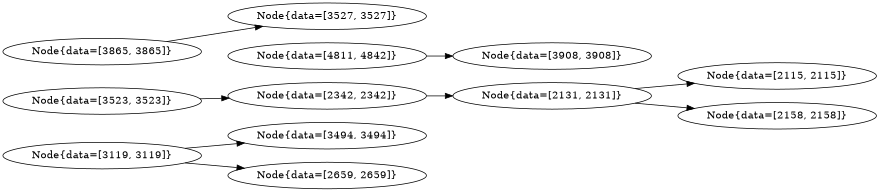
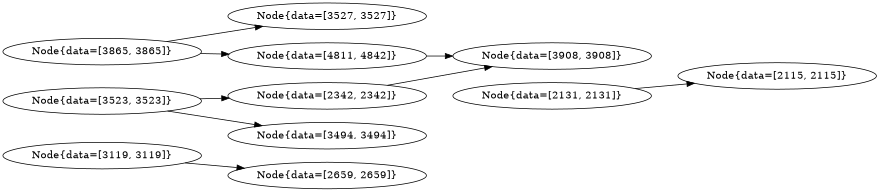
edge "Node{data=[3865, 3865]}" -> "Node{data=[4811, 4842]}": added
edge "Node{data=[2342, 2342]}" -> "Node{data=[2131, 2131]}": now "Node{data=[2342, 2342]}" -> "Node{data=[3908, 3908]}"
node "Node{data=[2158, 2158]}": removed
edge "Node{data=[3119, 3119]}" -> "Node{data=[3494, 3494]}": now "Node{data=[3523, 3523]}" -> "Node{data=[3494, 3494]}"
